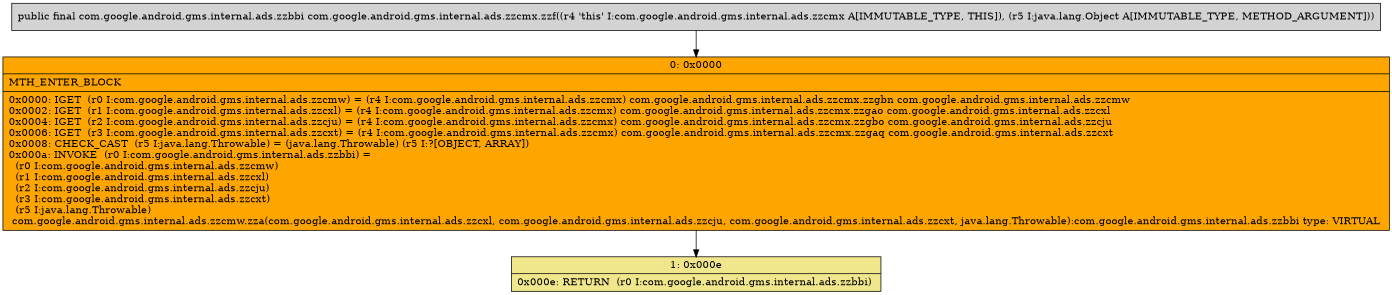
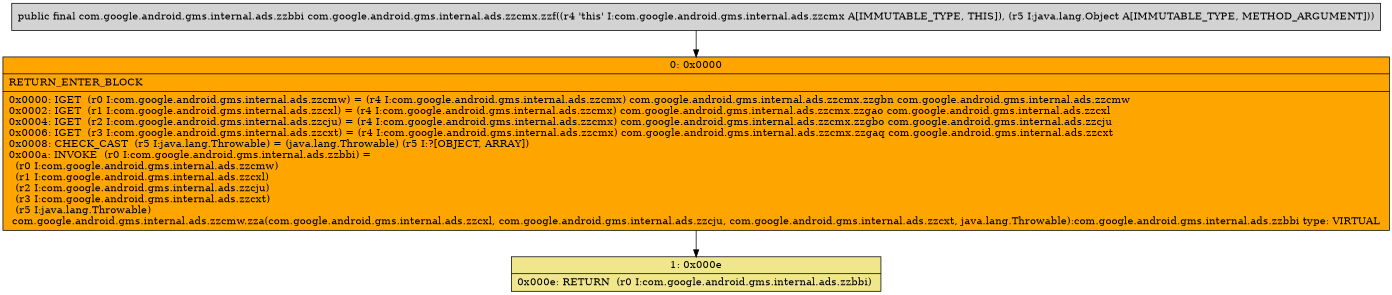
node "0: 0x0000": text "MTH_ENTER_BLOCK" -> "RETURN_ENTER_BLOCK"
